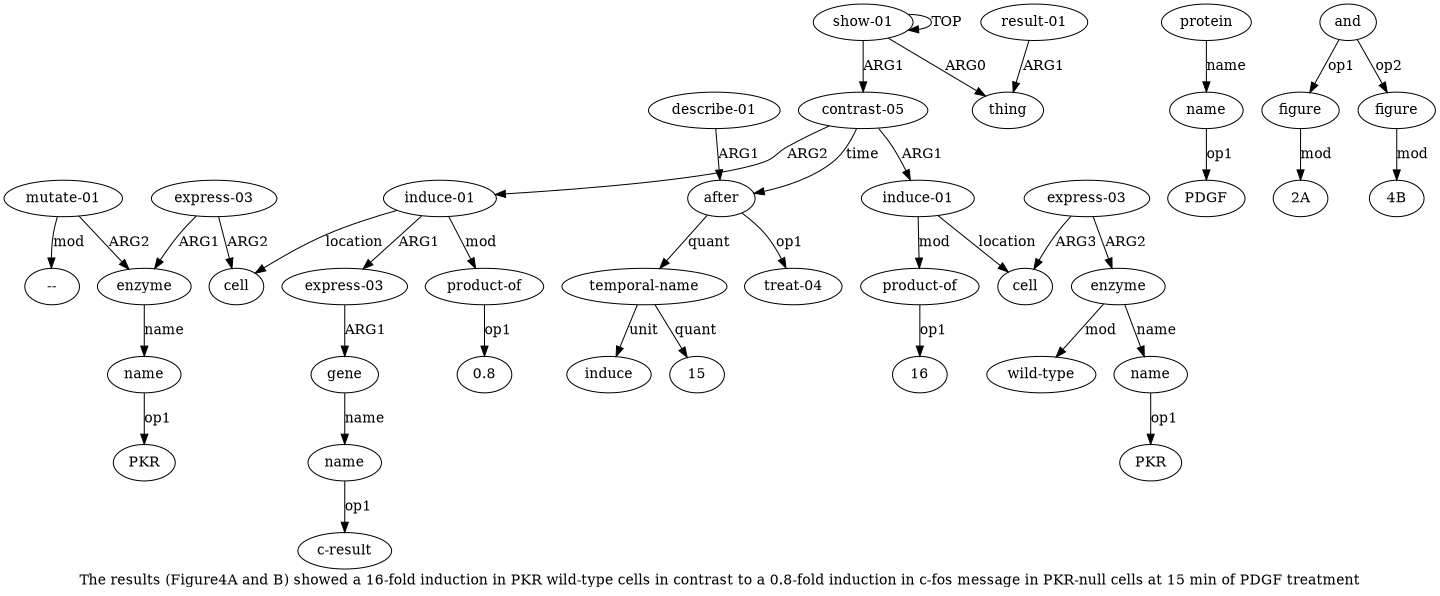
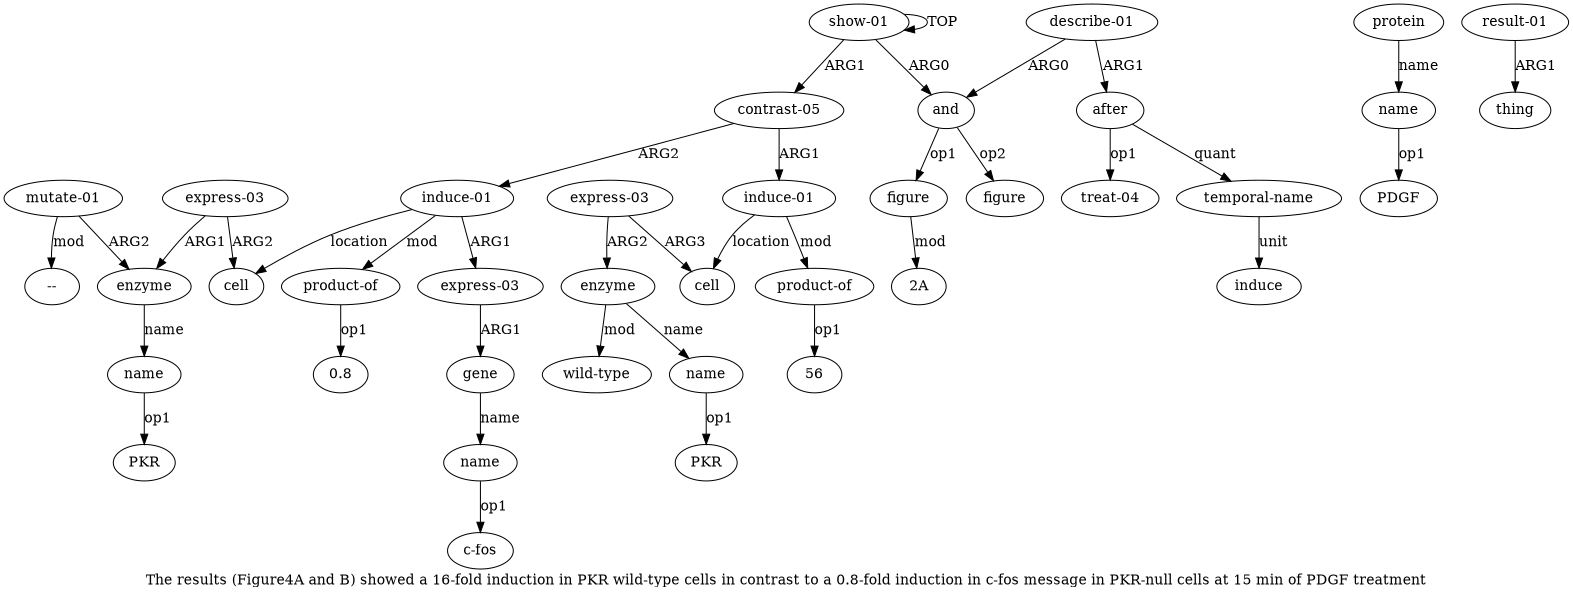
edge "show-01" -> "thing": now "show-01" -> "and"
edge "describe-01" -> "and": added, label "ARG0"
edge "contrast-05" -> "after": removed, label "time"
node "4B": removed
node "15": removed
node "16": label "16" -> "56"
node "c-result": label "c-result" -> "c-fos"
